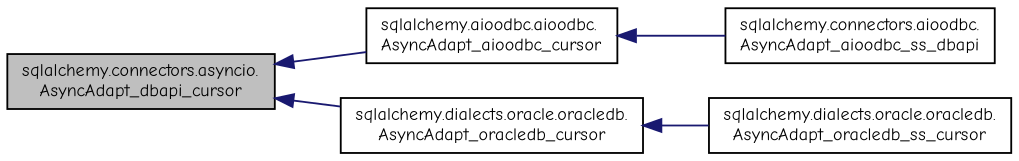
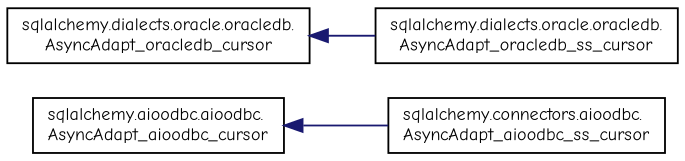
node "sqlalchemy.connectors.aioodbc. AsyncAdapt_aioodbc_ss_dbapi": label "sqlalchemy.connectors.aioodbc. AsyncAdapt_aioodbc_ss_dbapi" -> "sqlalchemy.connectors.aioodbc. AsyncAdapt_aioodbc_ss_cursor"
node "sqlalchemy.connectors.asyncio. AsyncAdapt_dbapi_cursor": removed
